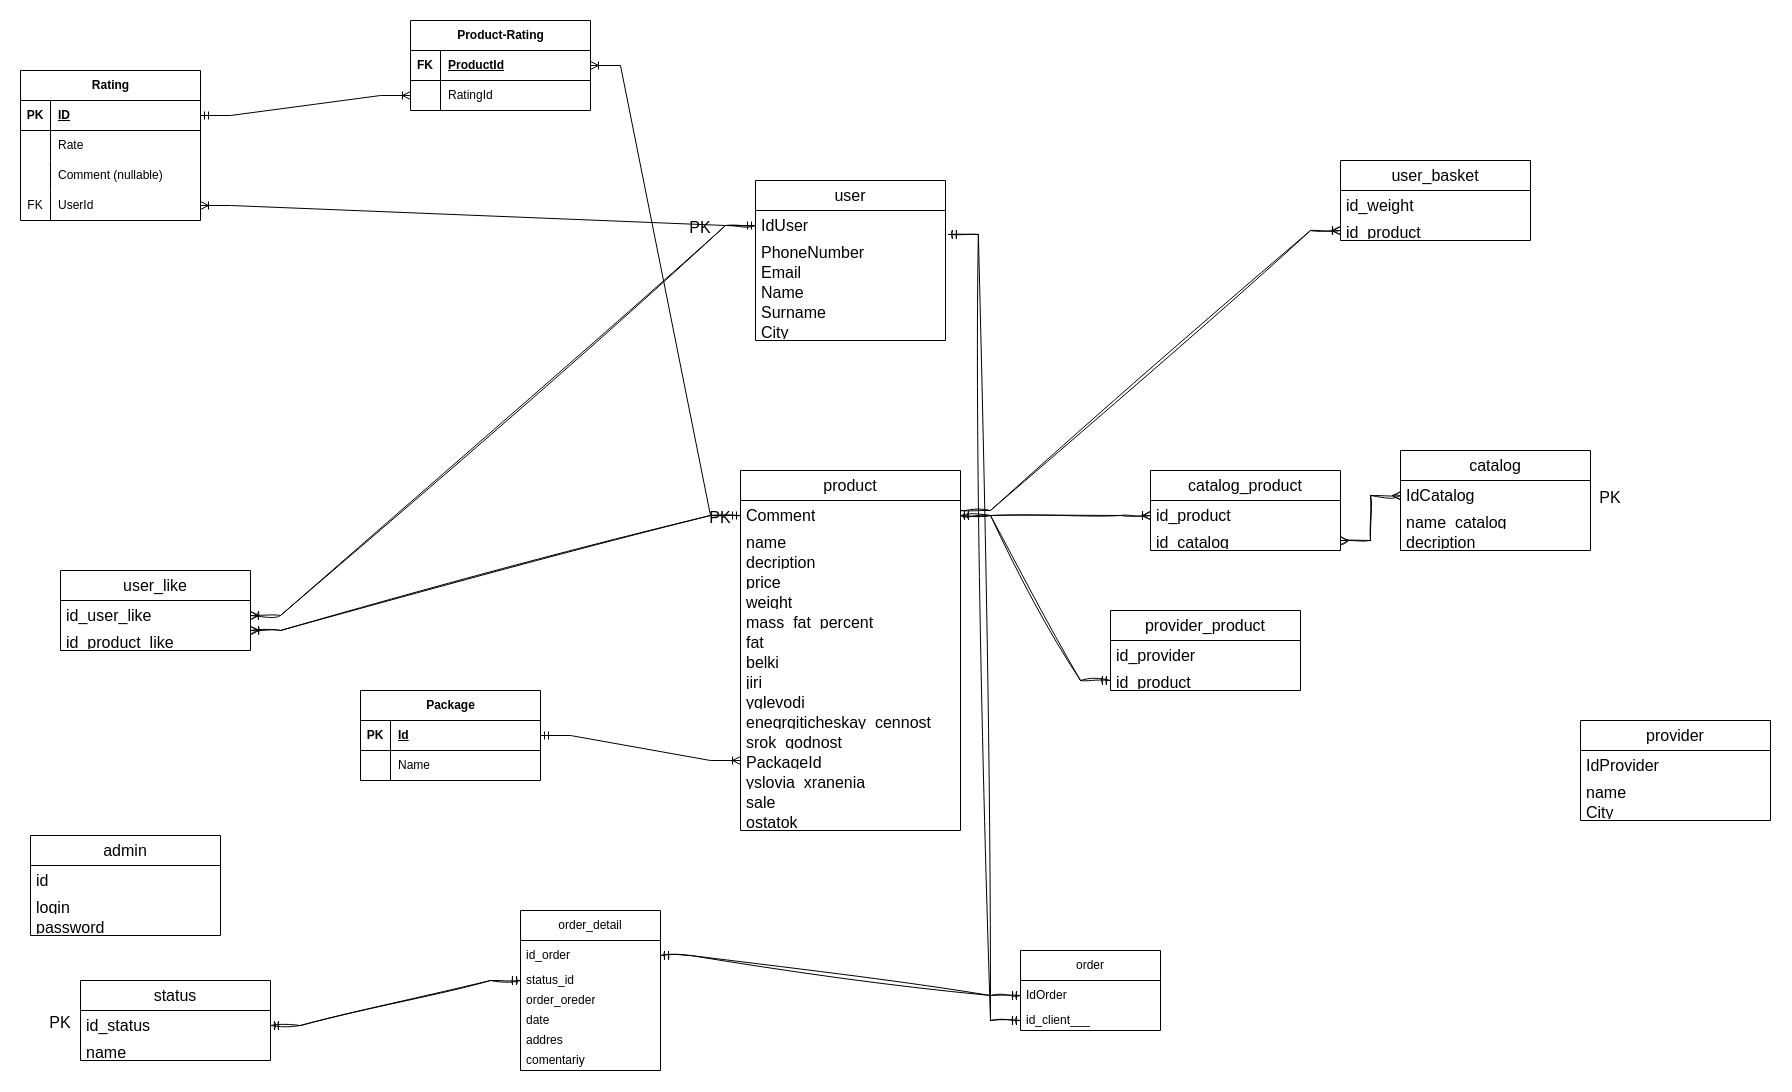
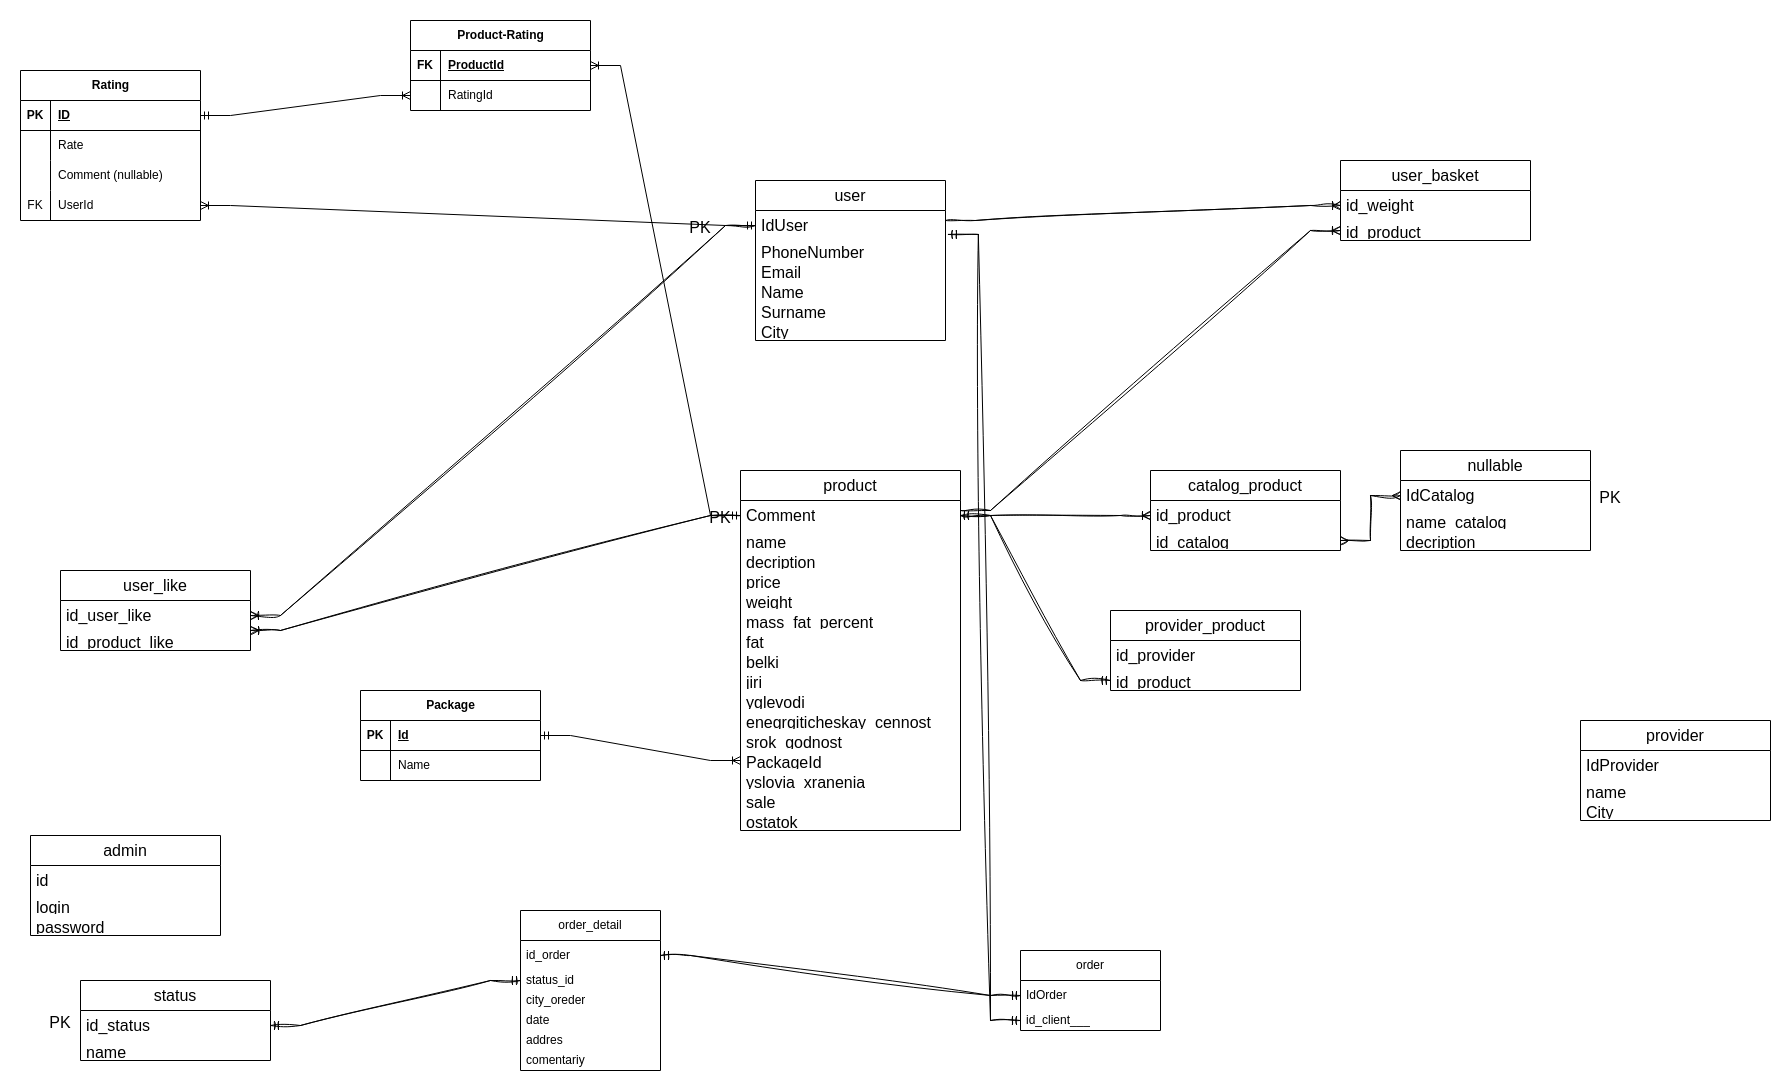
edge "user" -> "id_weight": added
node "catalog": label "catalog" -> "nullable"
node "order_oreder": label "order_oreder" -> "city_oreder"
